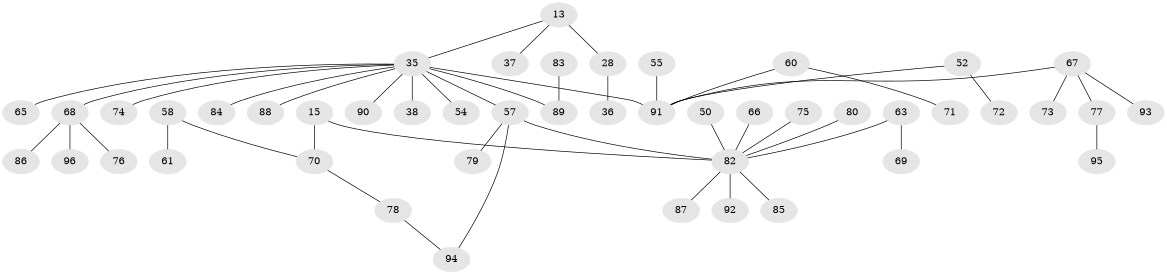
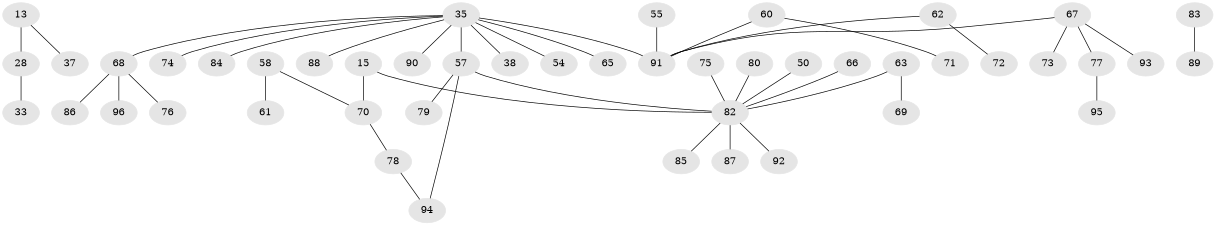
edge "13" -- "35": removed
node "52": label "52" -> "62"
edge "35" -- "89": removed
node "36": label "36" -> "33"
